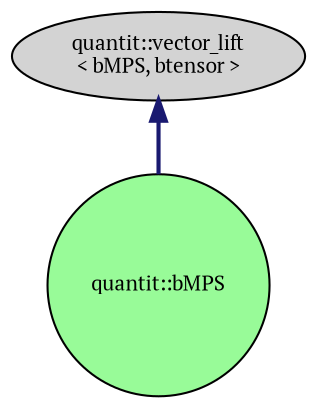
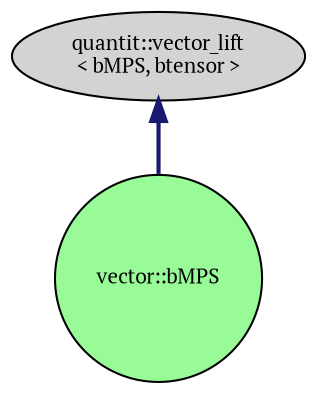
node "quantit::bMPS": label "quantit::bMPS" -> "vector::bMPS"
